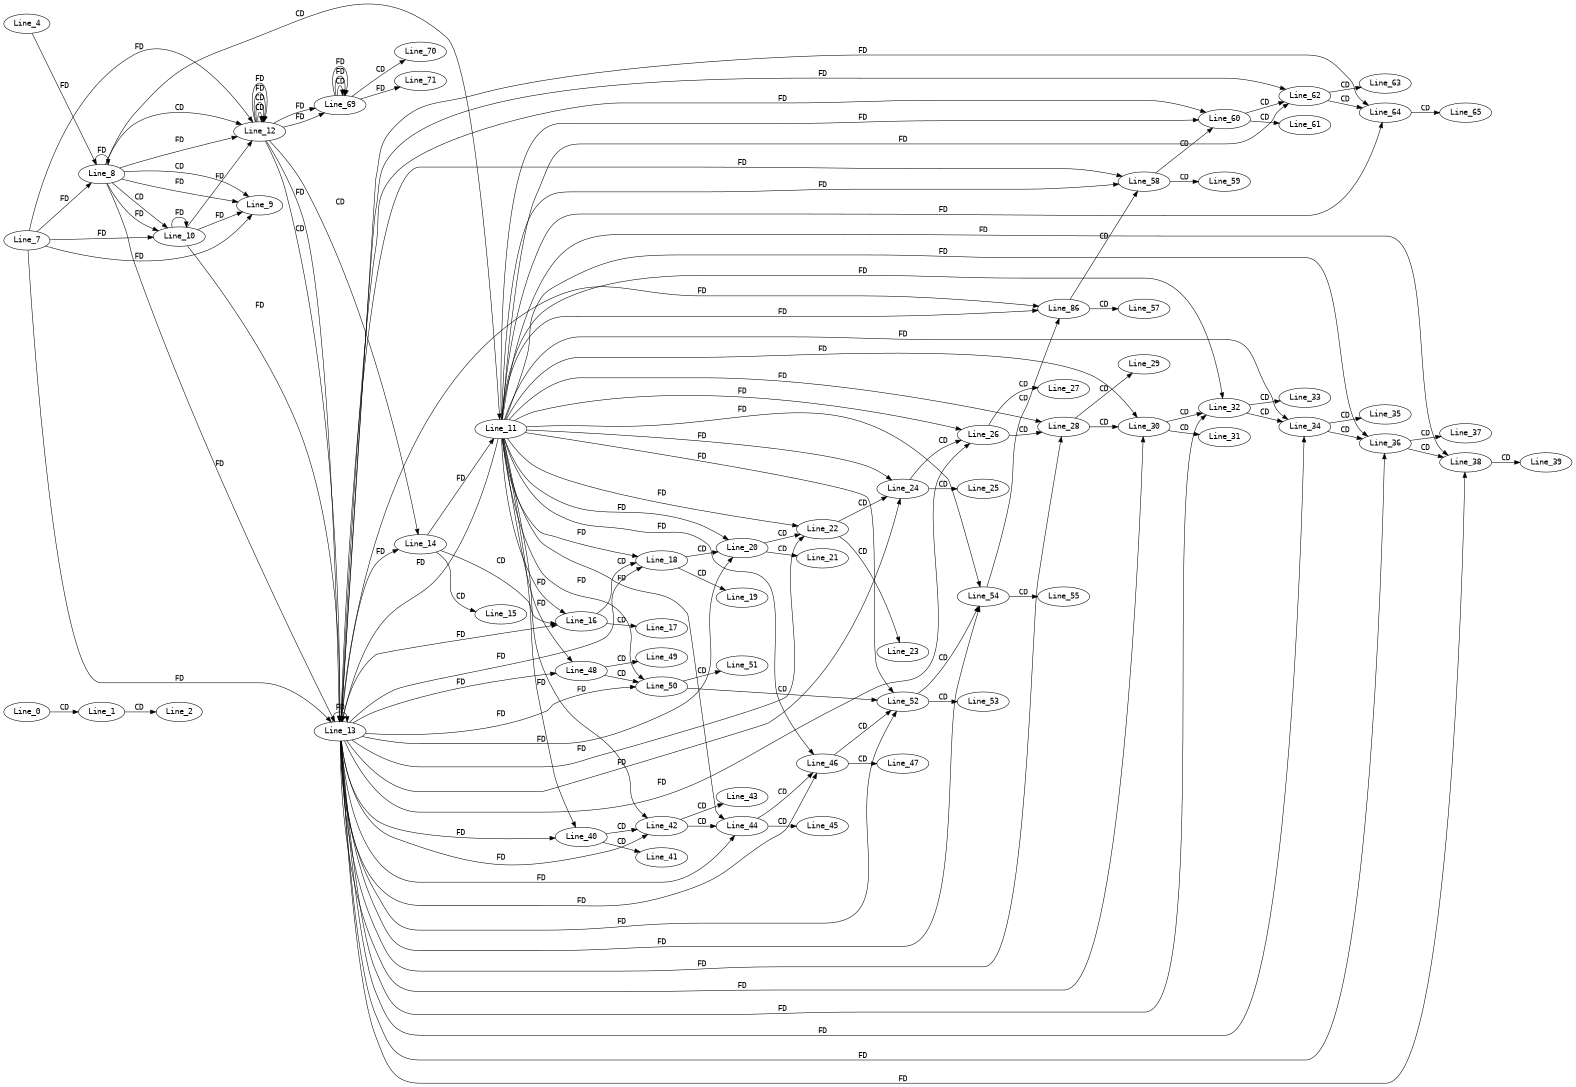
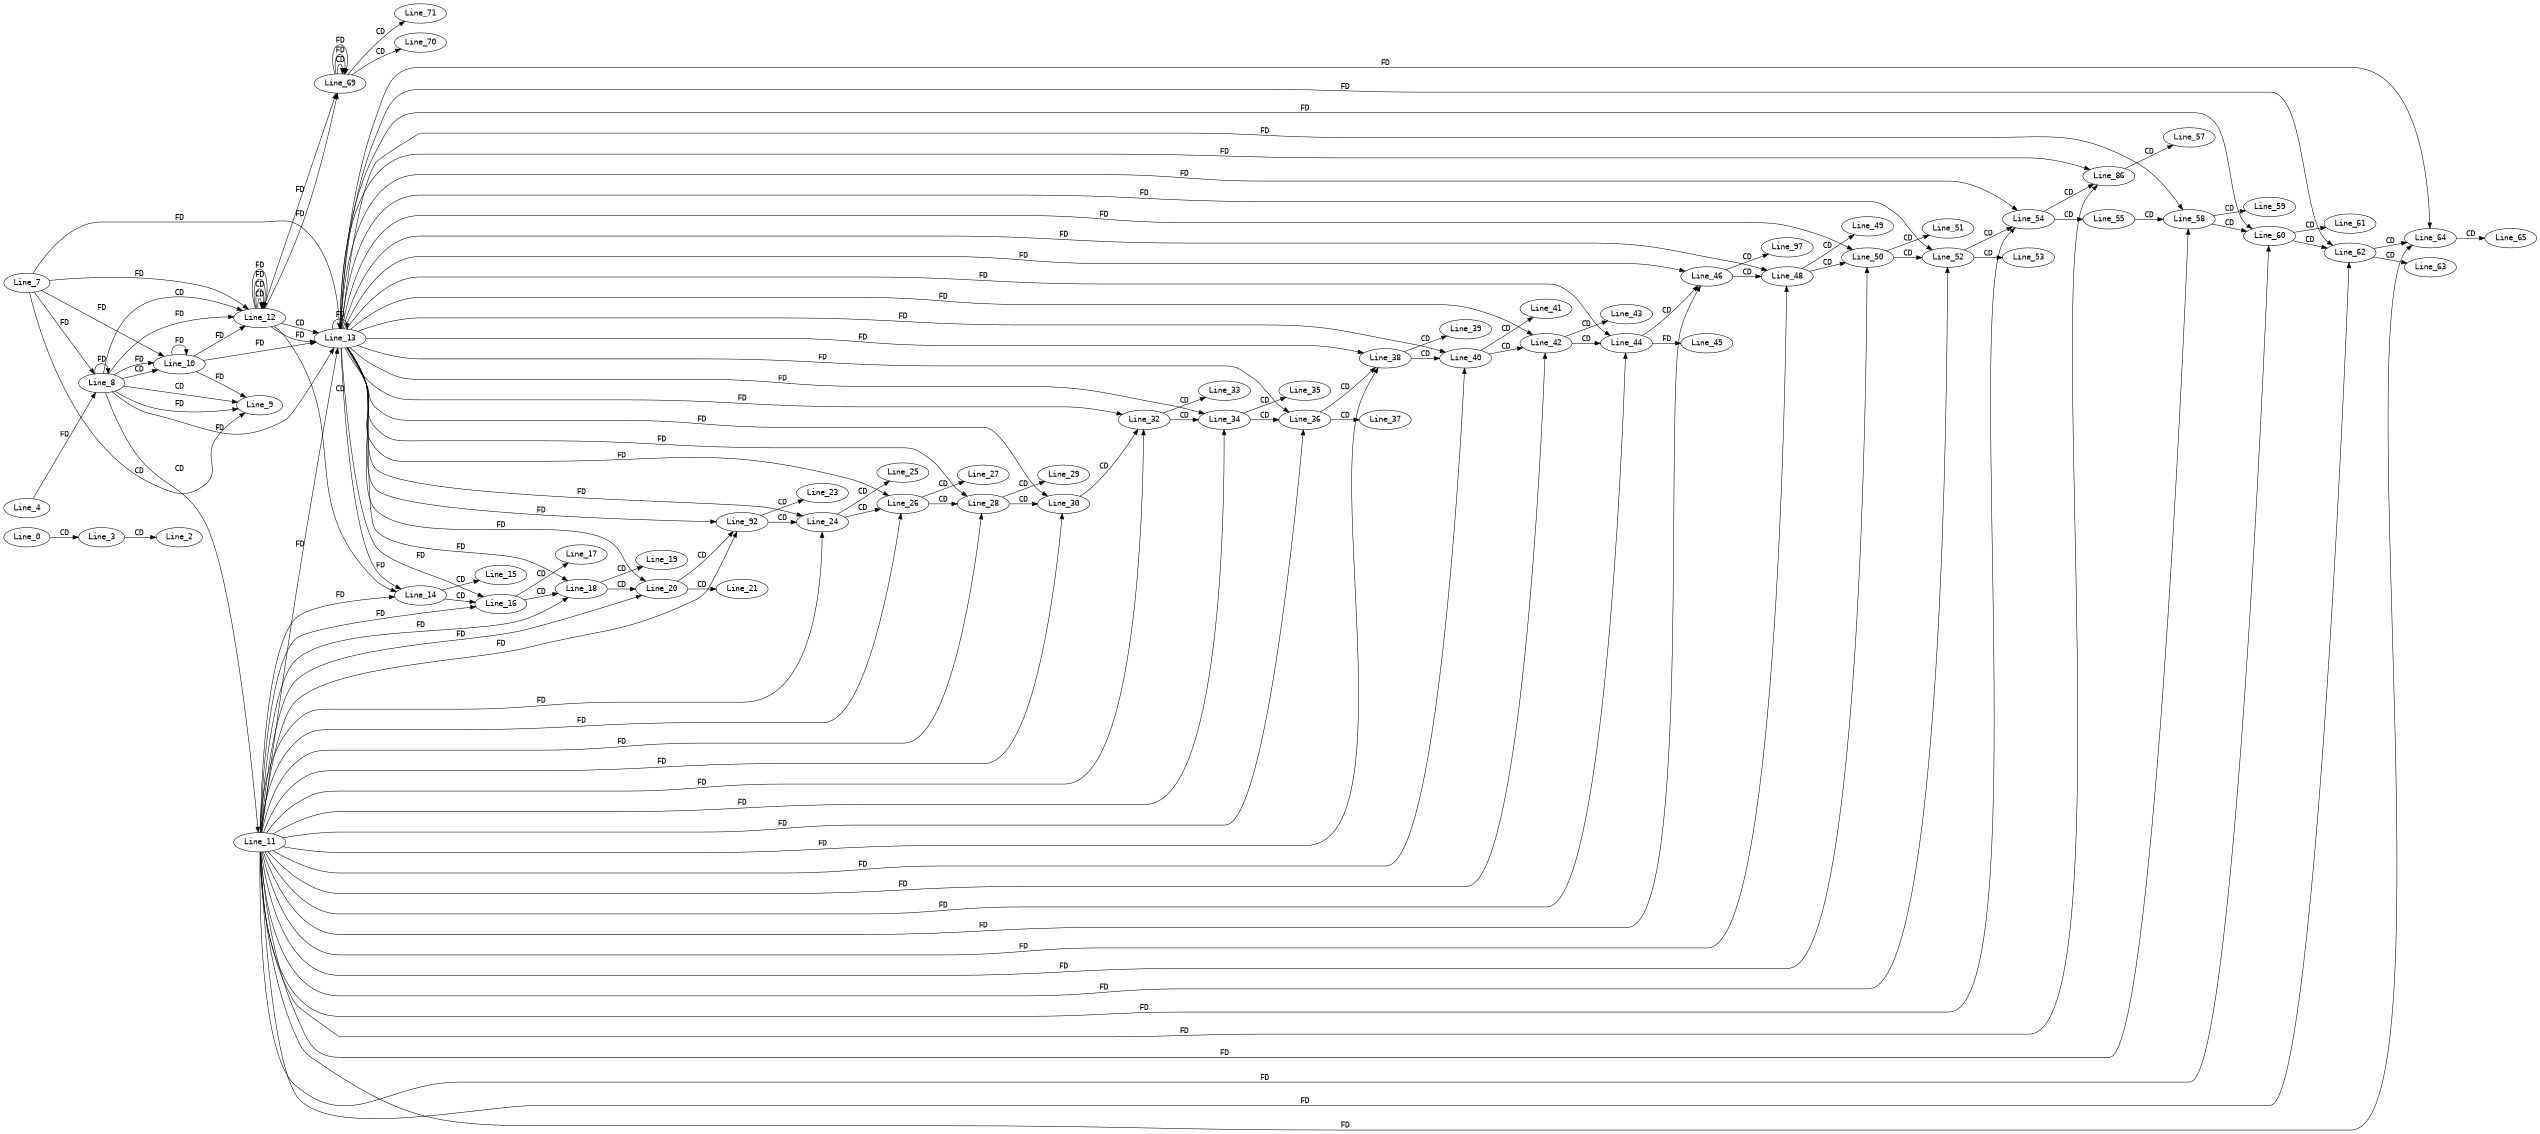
edge "Line_69" -> "Line_71": label "FD" -> "CD"
edge "Line_86" -> "Line_58": now "Line_55" -> "Line_58"
edge "Line_7" -> "Line_9": label "FD" -> "CD"
edge "Line_38" -> "Line_40": added, label "CD"
node "Line_31": removed
edge "Line_14" -> "Line_11": reversed
node "Line_22": label "Line_22" -> "Line_92"
node "Line_1": label "Line_1" -> "Line_3"
edge "Line_46" -> "Line_52": now "Line_46" -> "Line_48"
node "Line_47": label "Line_47" -> "Line_97"
edge "Line_44" -> "Line_45": label "CD" -> "FD"
